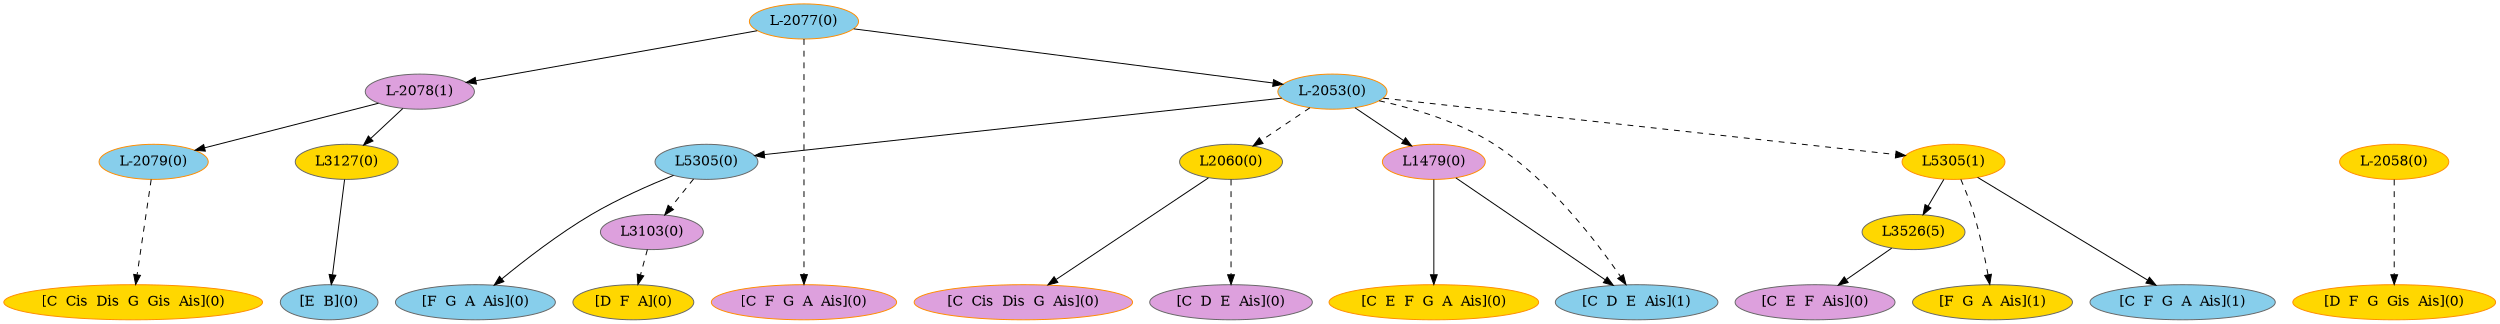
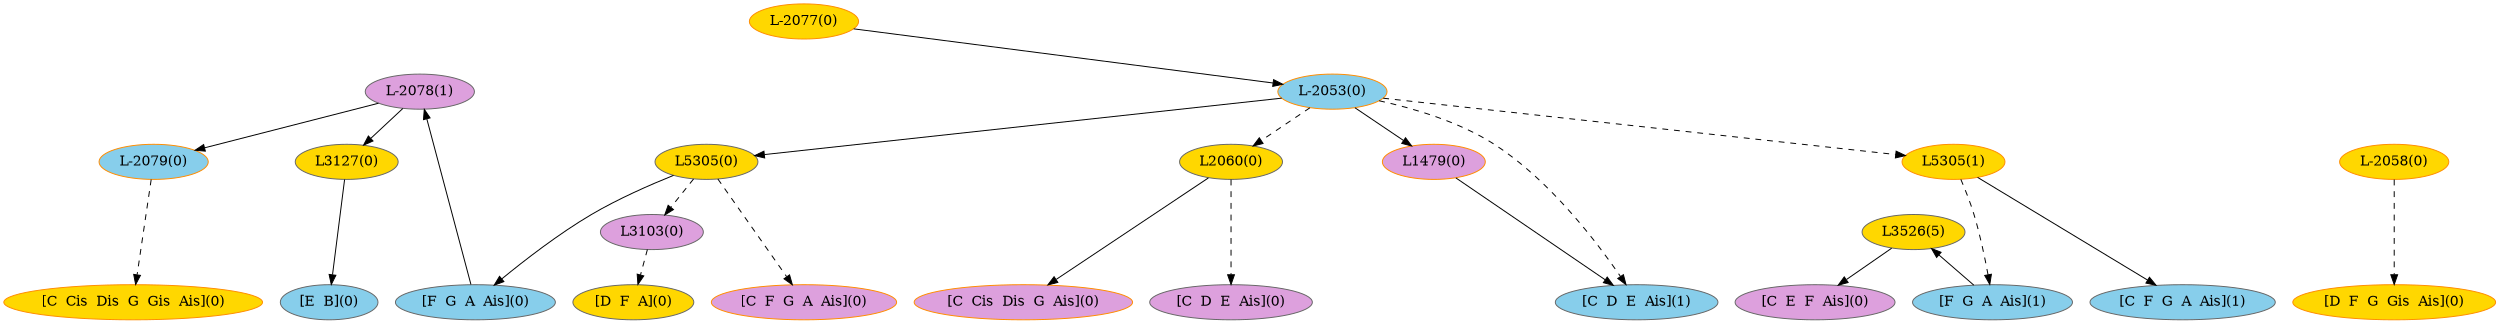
node "L-2077(0)": fillcolor skyblue -> gold
edge "L-2077(0)" -> "L-2078(1)": now "[F  G  A  Ais](0)" -> "L-2078(1)"
edge "L-2077(0)" -> "[C  F  G  A  Ais](0)": now "L5305(0)" -> "[C  F  G  A  Ais](0)"
node "L5305(0)": fillcolor skyblue -> gold
edge "L5305(1)" -> "L3526(5)": now "[F  G  A  Ais](1)" -> "L3526(5)"
node "[C  E  F  G  A  Ais](0)": removed
node "[F  G  A  Ais](1)": fillcolor gold -> skyblue
